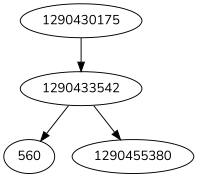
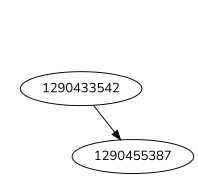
node "1290430175": removed
node "560": removed
node "1290455380": label "1290455380" -> "1290455387"
